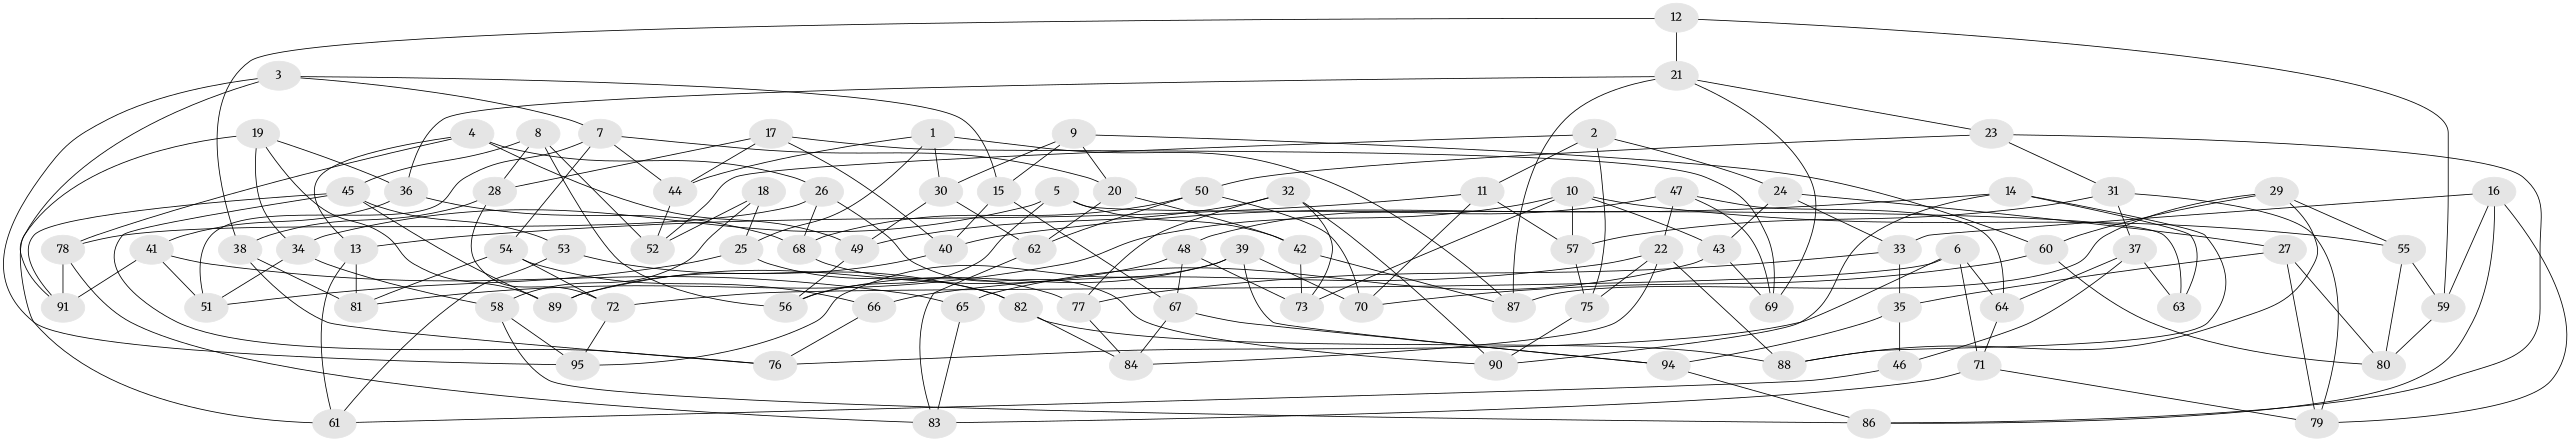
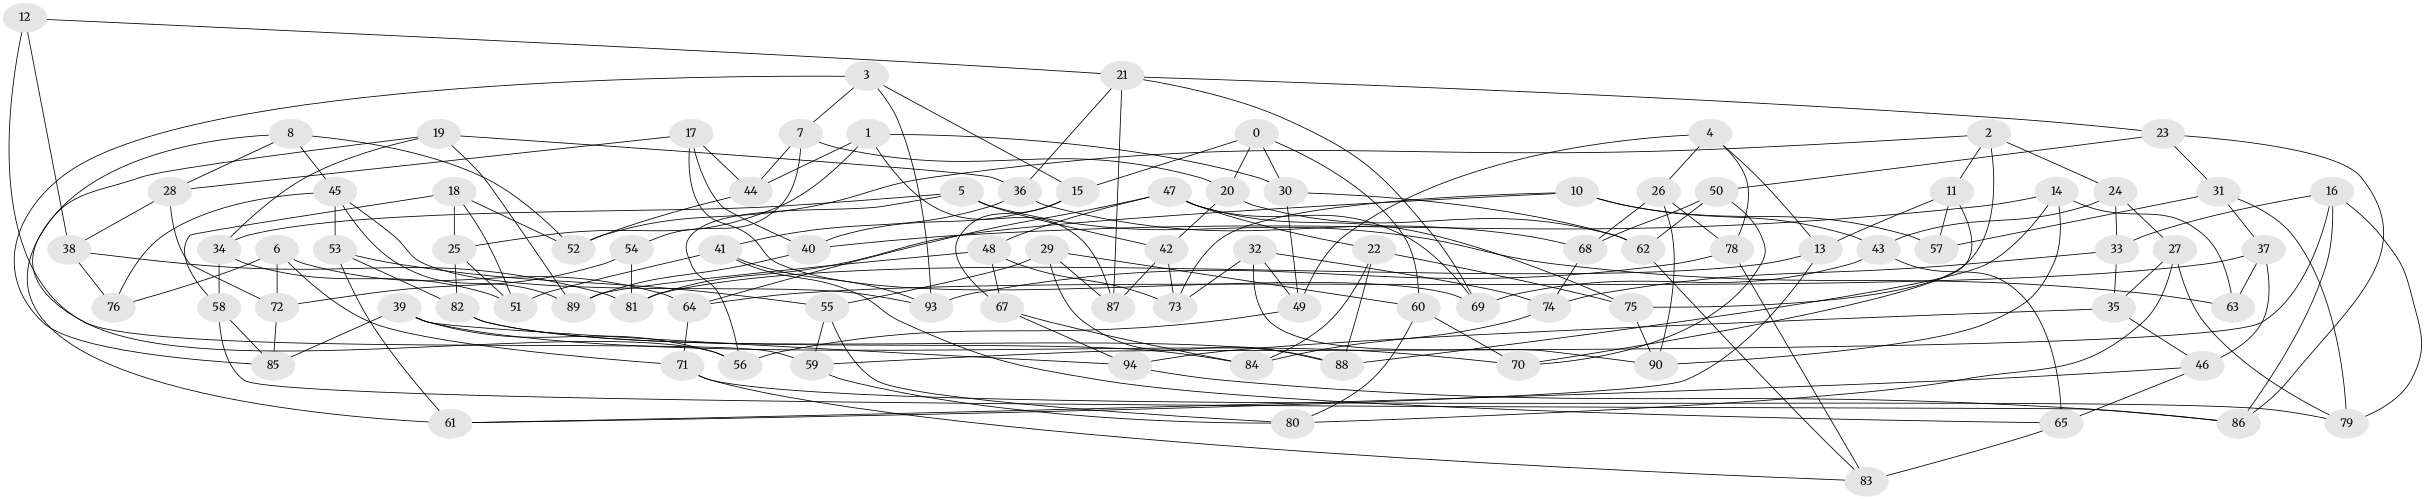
node "9": label "9" -> "0"
edge "7" -- "51": now "18" -- "51"
edge "10" -- "55": now "53" -- "55"
edge "57" -- "75": now "47" -- "75"
node "91": label "91" -> "93"
node "66": removed
node "77": label "77" -> "74"
node "95": label "95" -> "85"
edge "46" -- "65": added
